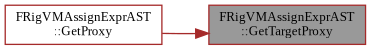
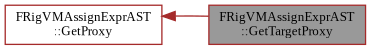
edge "FRigVMAssignExprAST ::GetProxy" -> "FRigVMAssignExprAST ::GetTargetProxy": reversed
